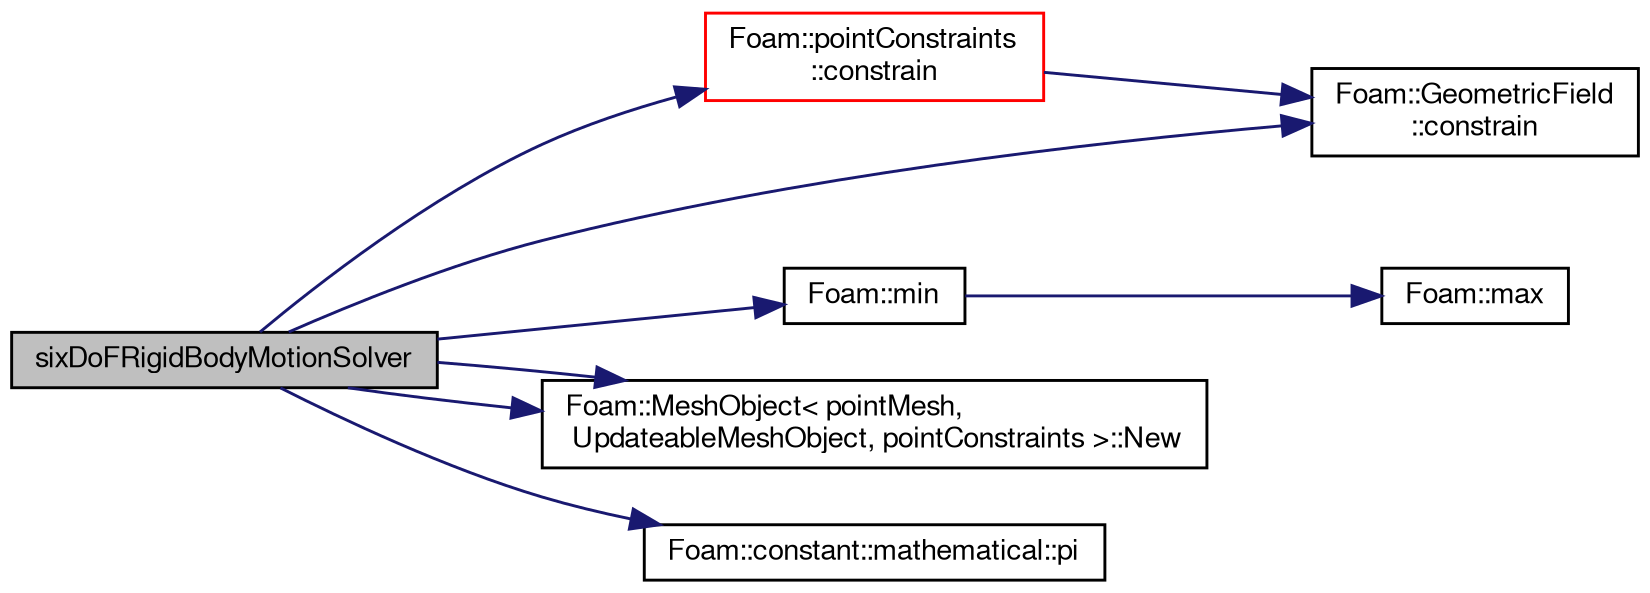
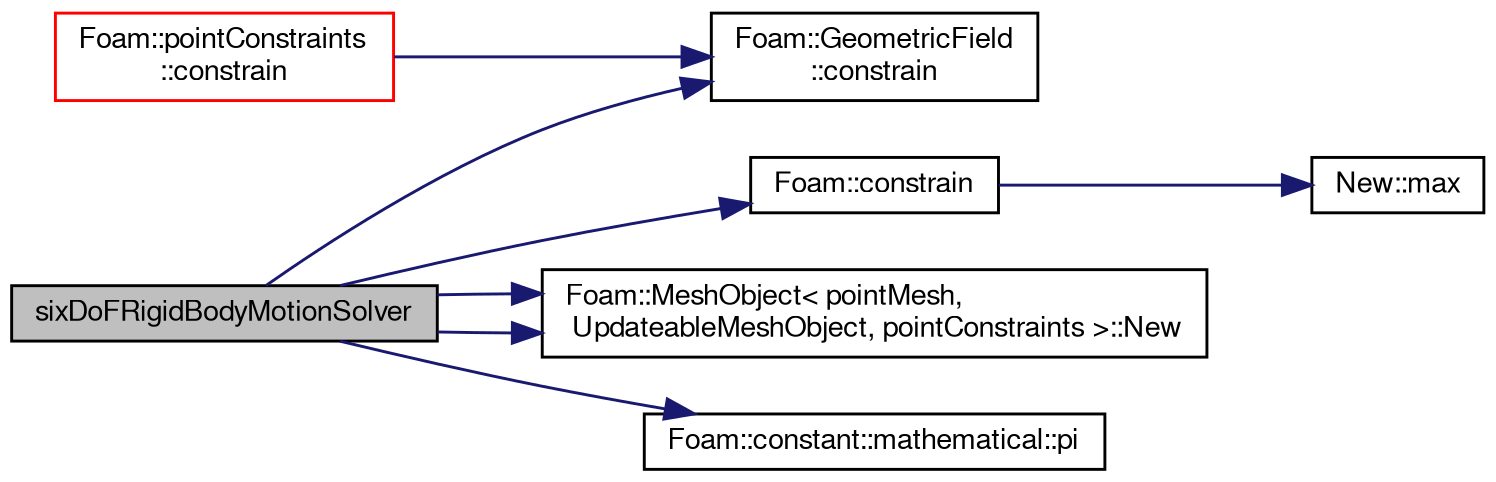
edge "sixDoFRigidBodyMotionSolver" -> "Foam::pointConstraints ::constrain": removed
node "Foam::min": label "Foam::min" -> "Foam::constrain"
node "Foam::max": label "Foam::max" -> "New::max"
